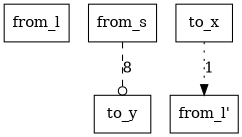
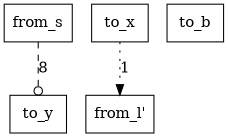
node "from_l": removed
node "to_b": added
